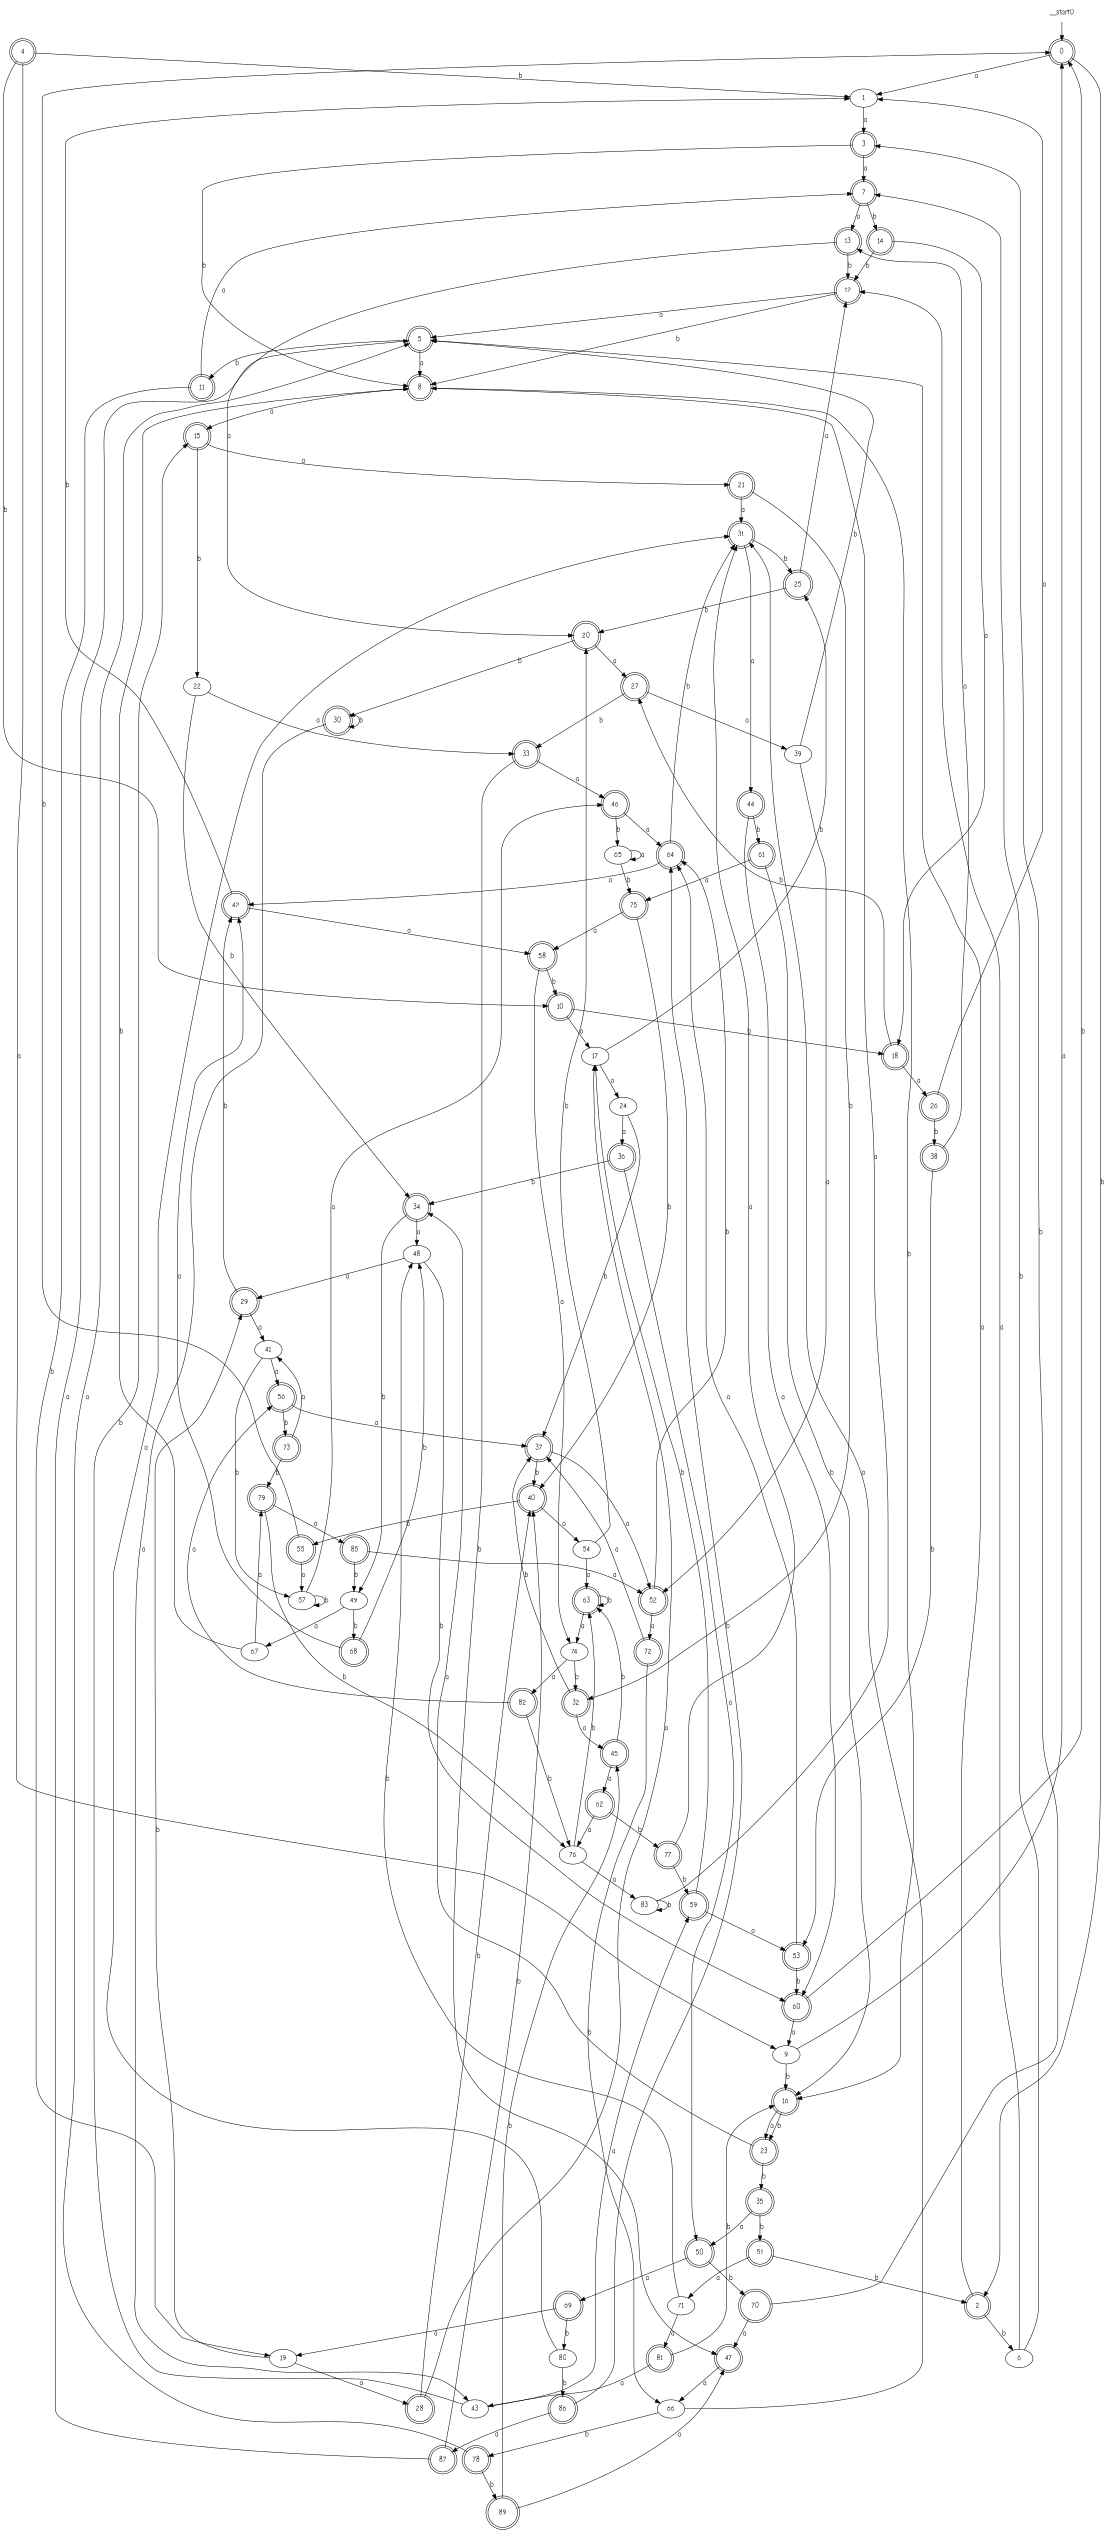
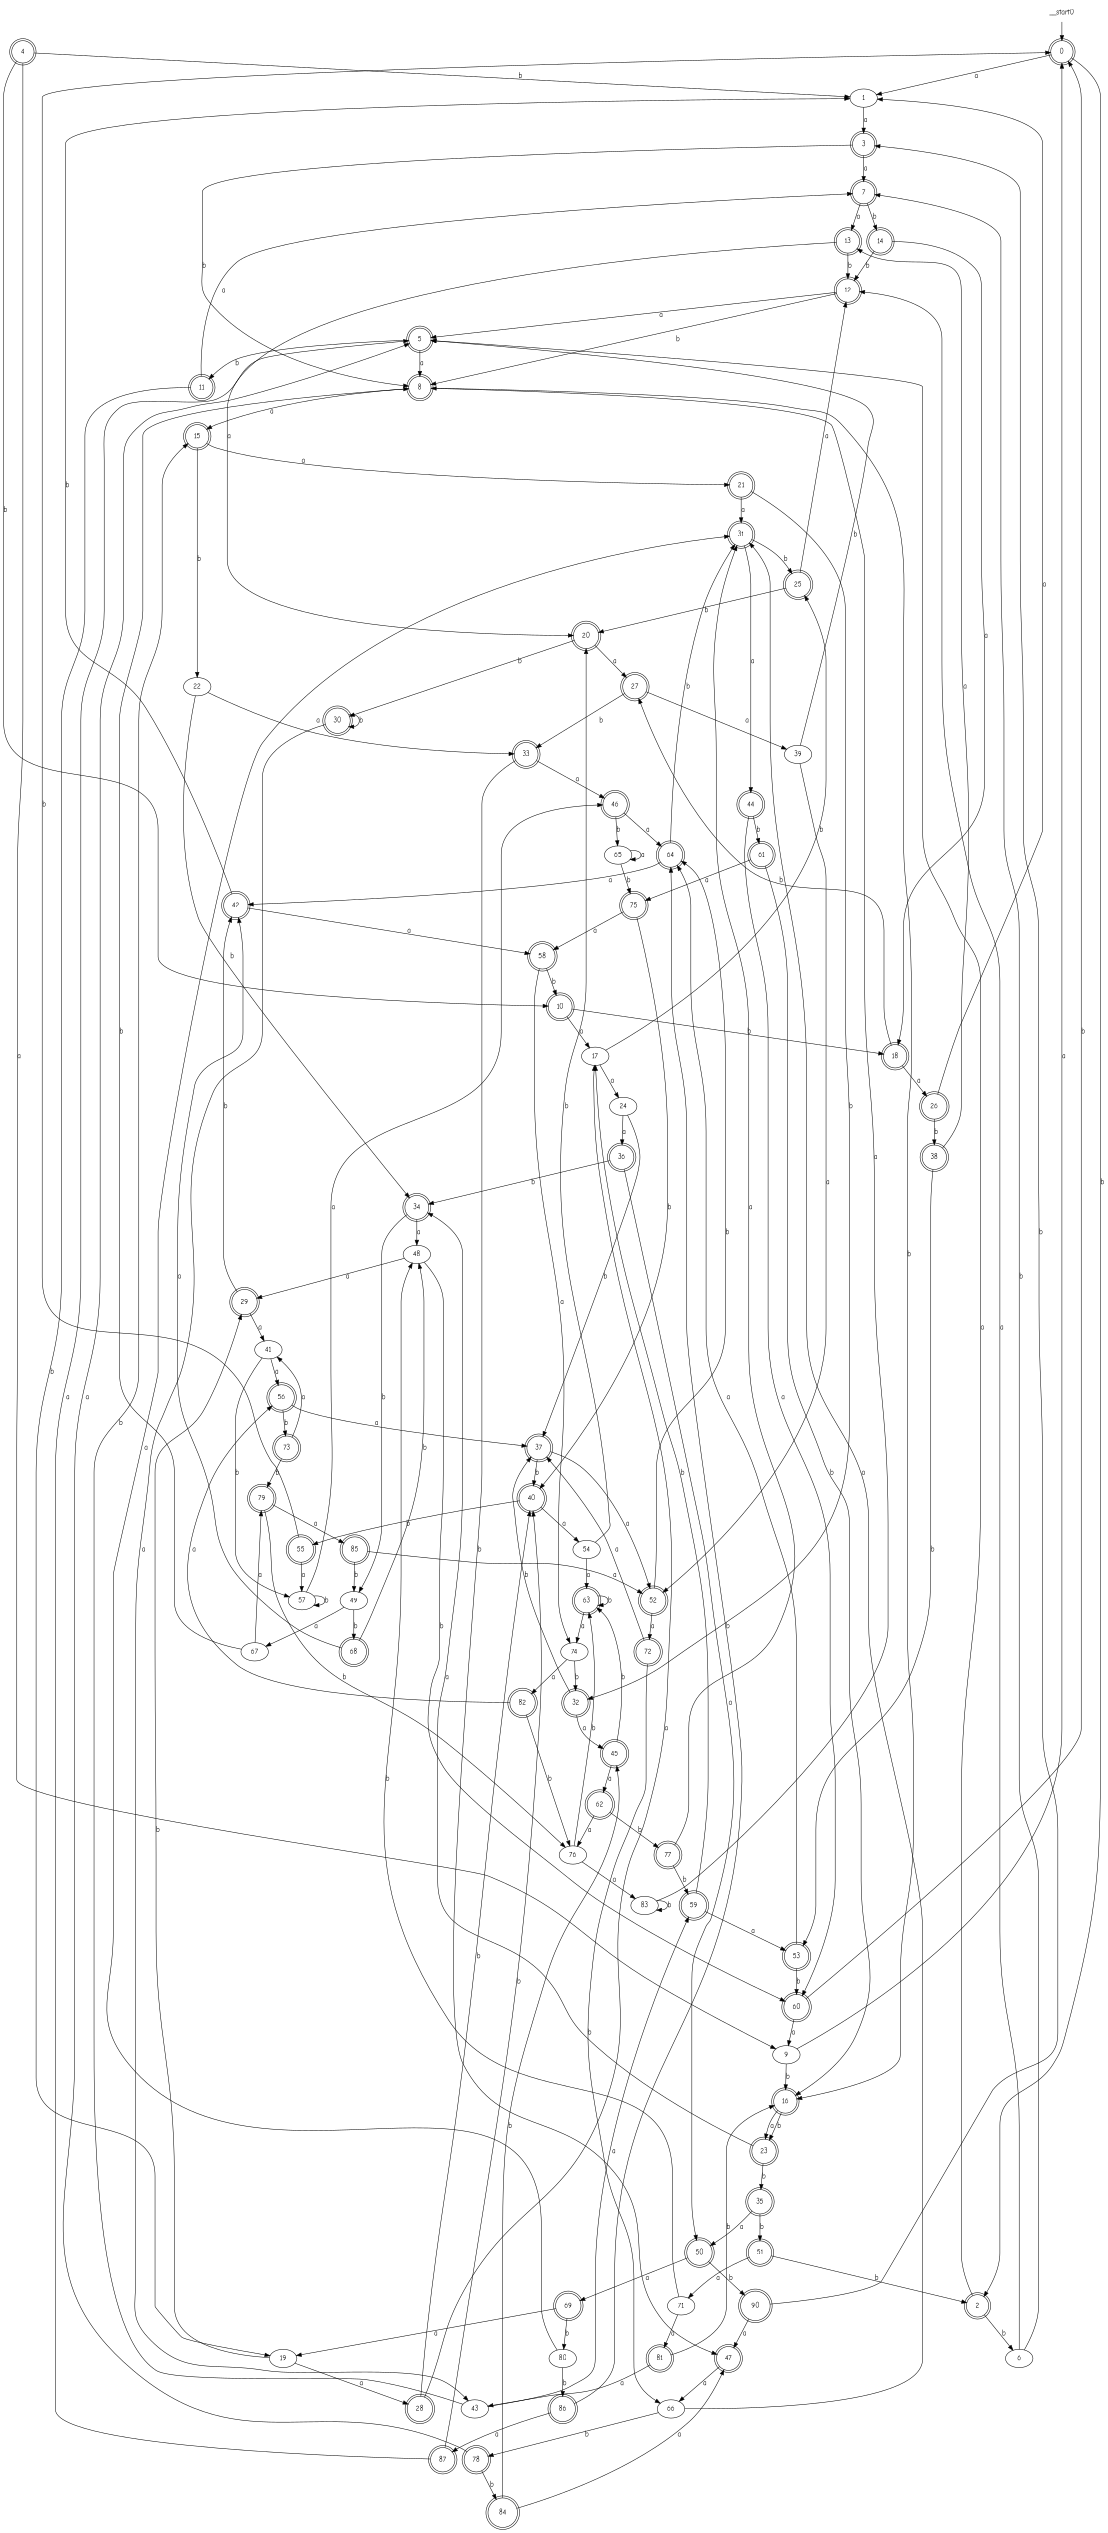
node "70": label "70" -> "90"
node "89": label "89" -> "84"
